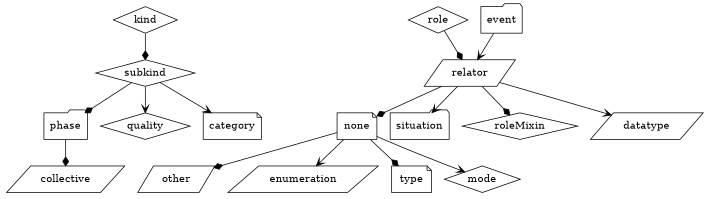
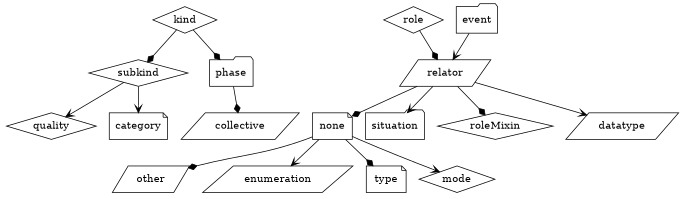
edge "subkind" -> "phase": now "kind" -> "phase"
